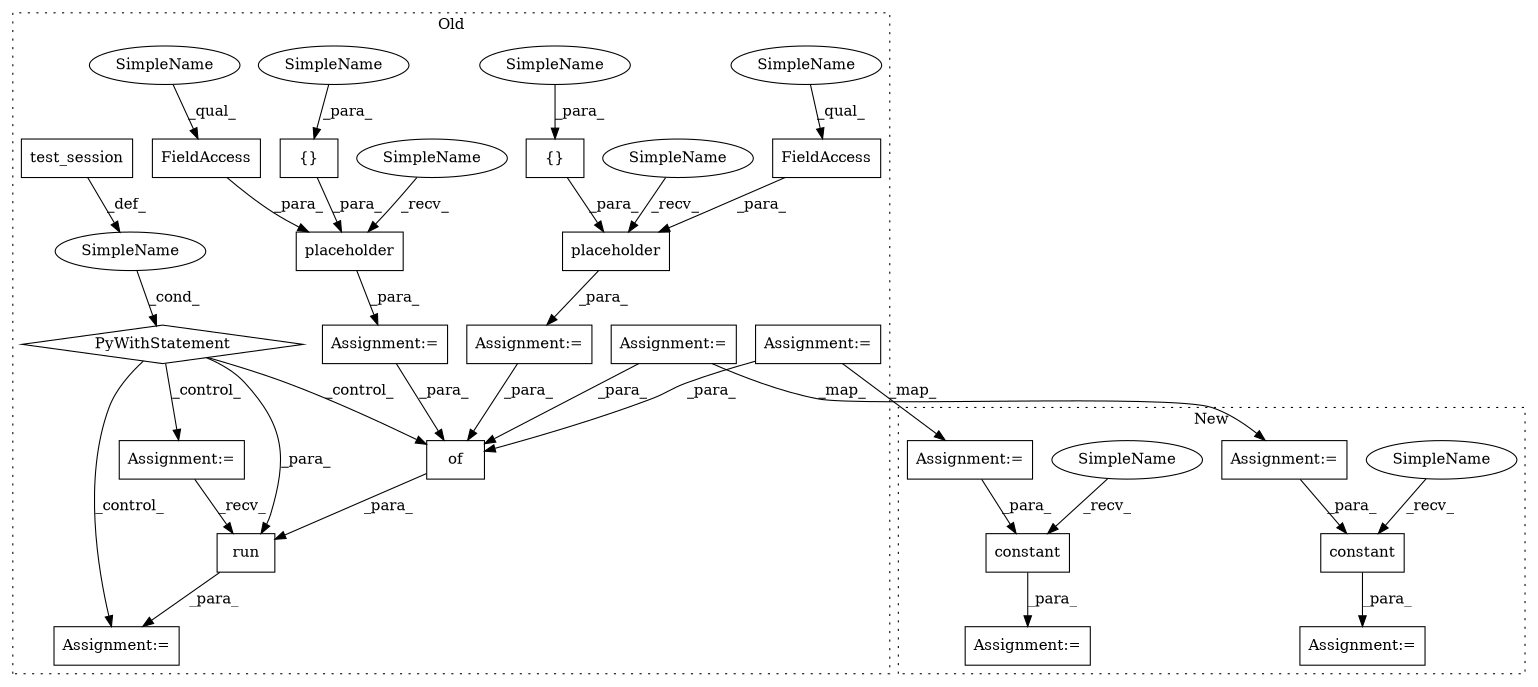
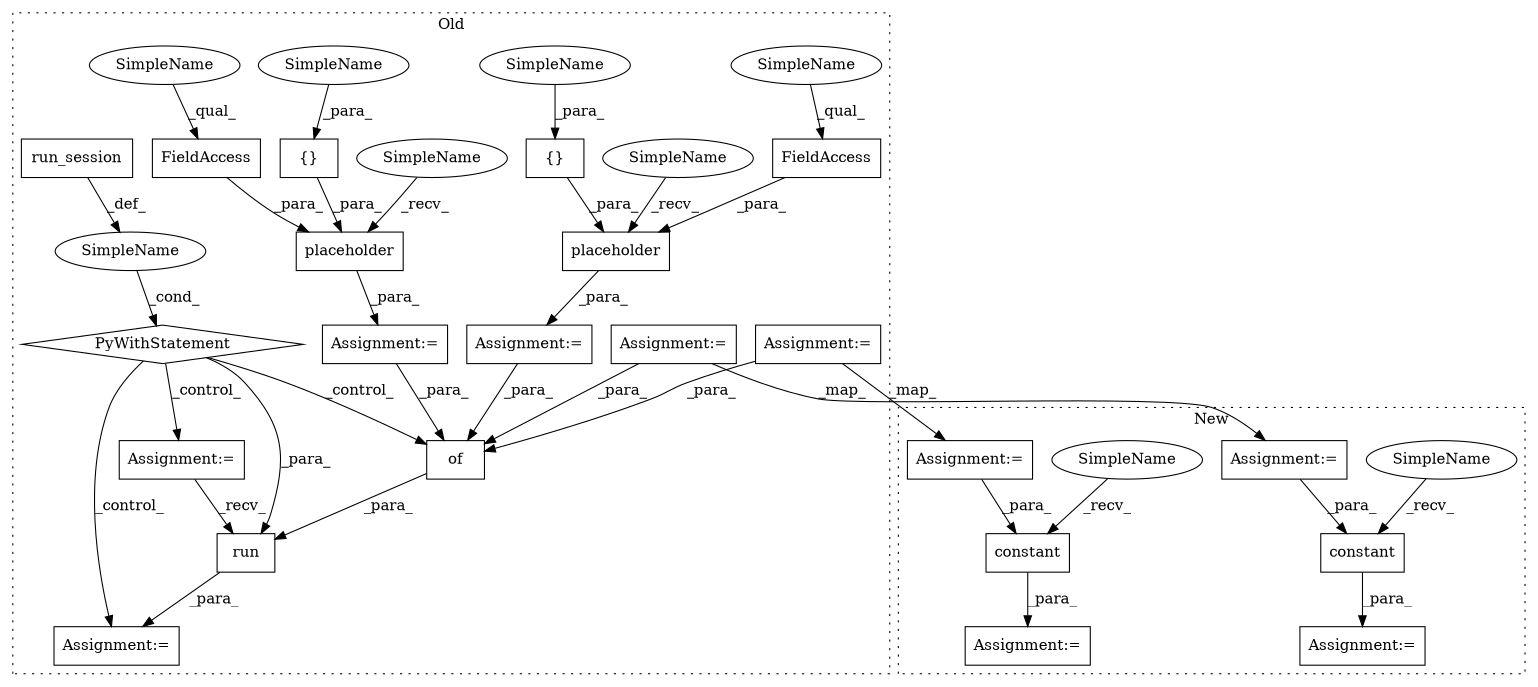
node "test_session": label "test_session" -> "run_session"
